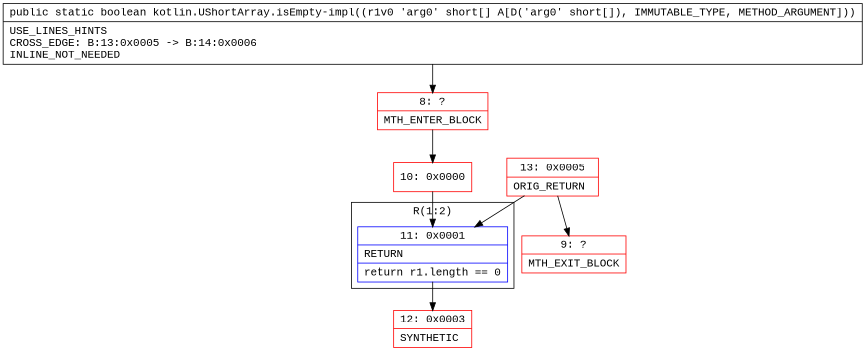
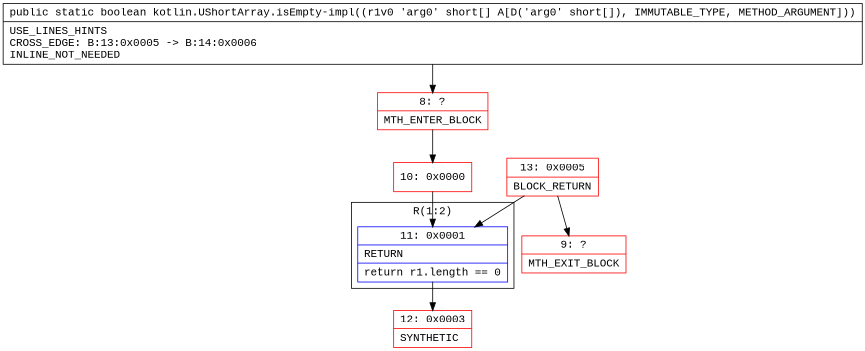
node "13: 0x0005": text "ORIG_RETURN" -> "BLOCK_RETURN"
